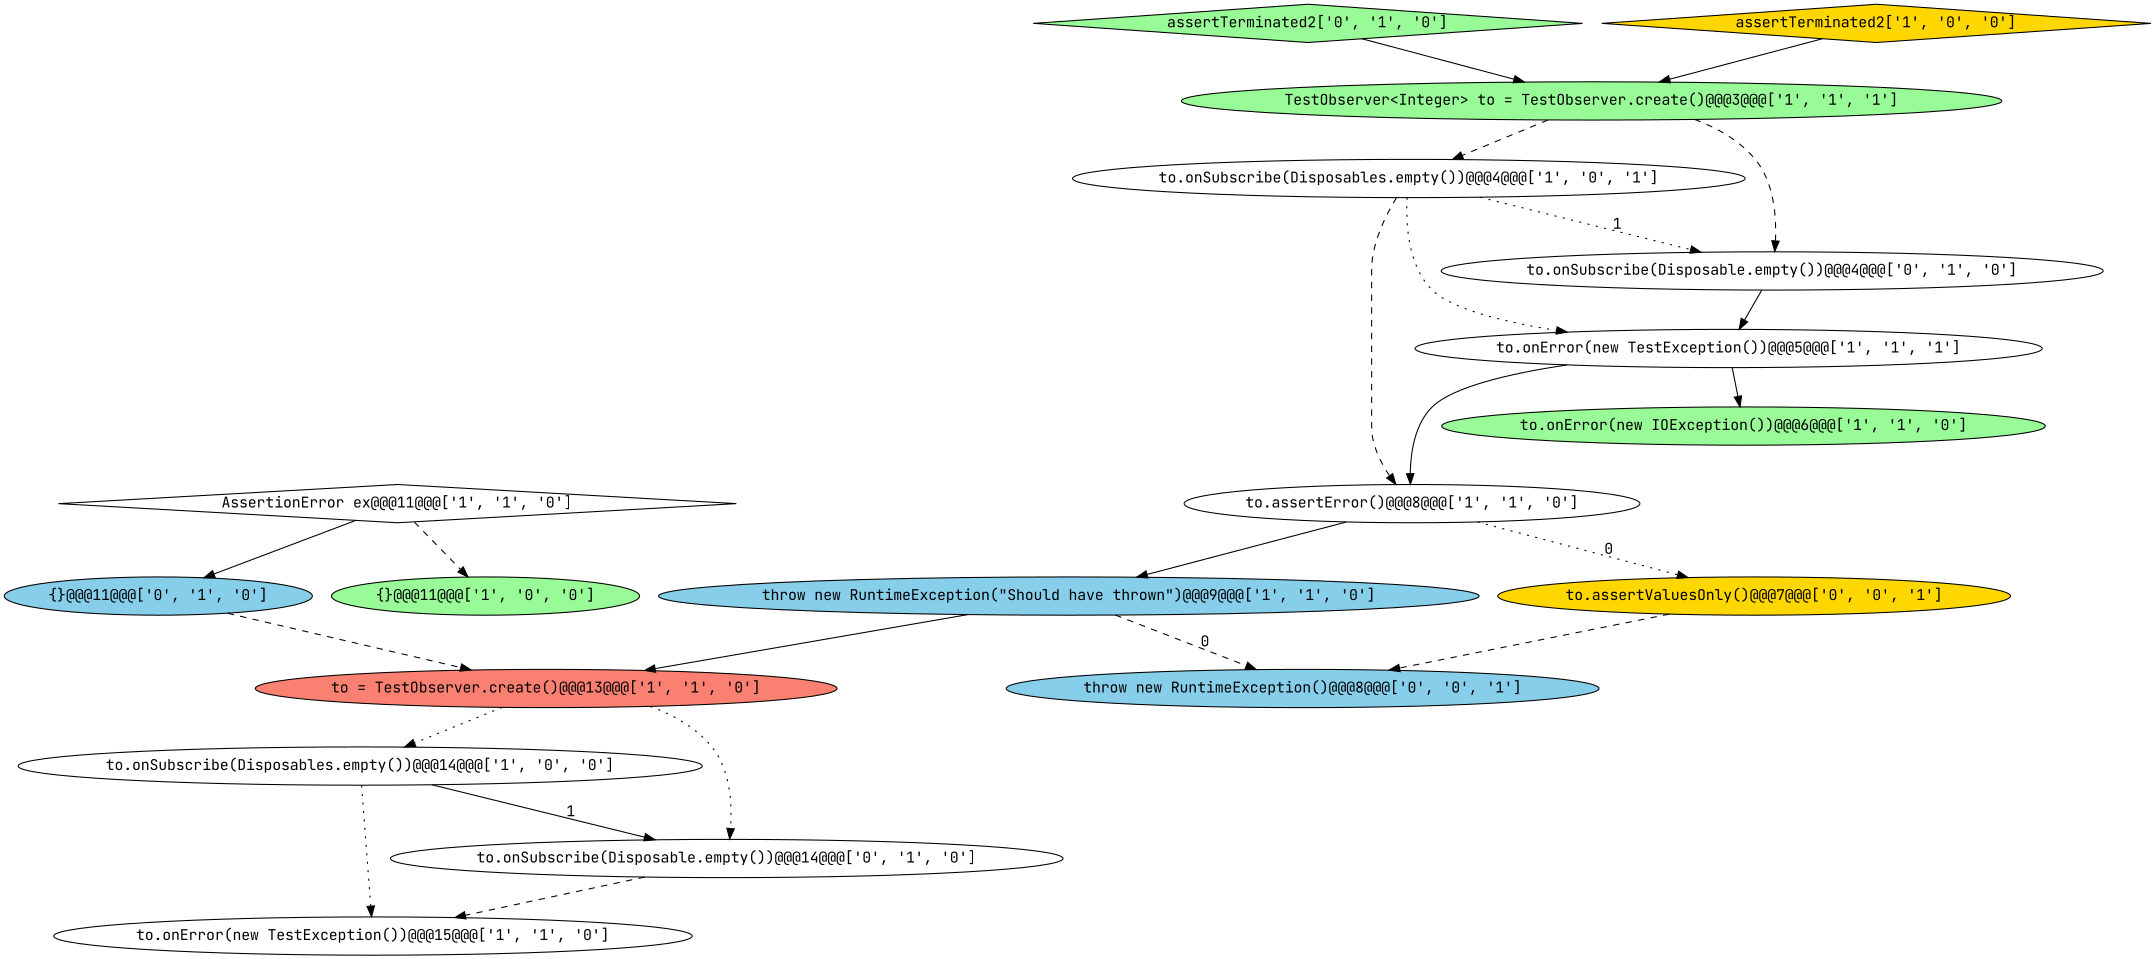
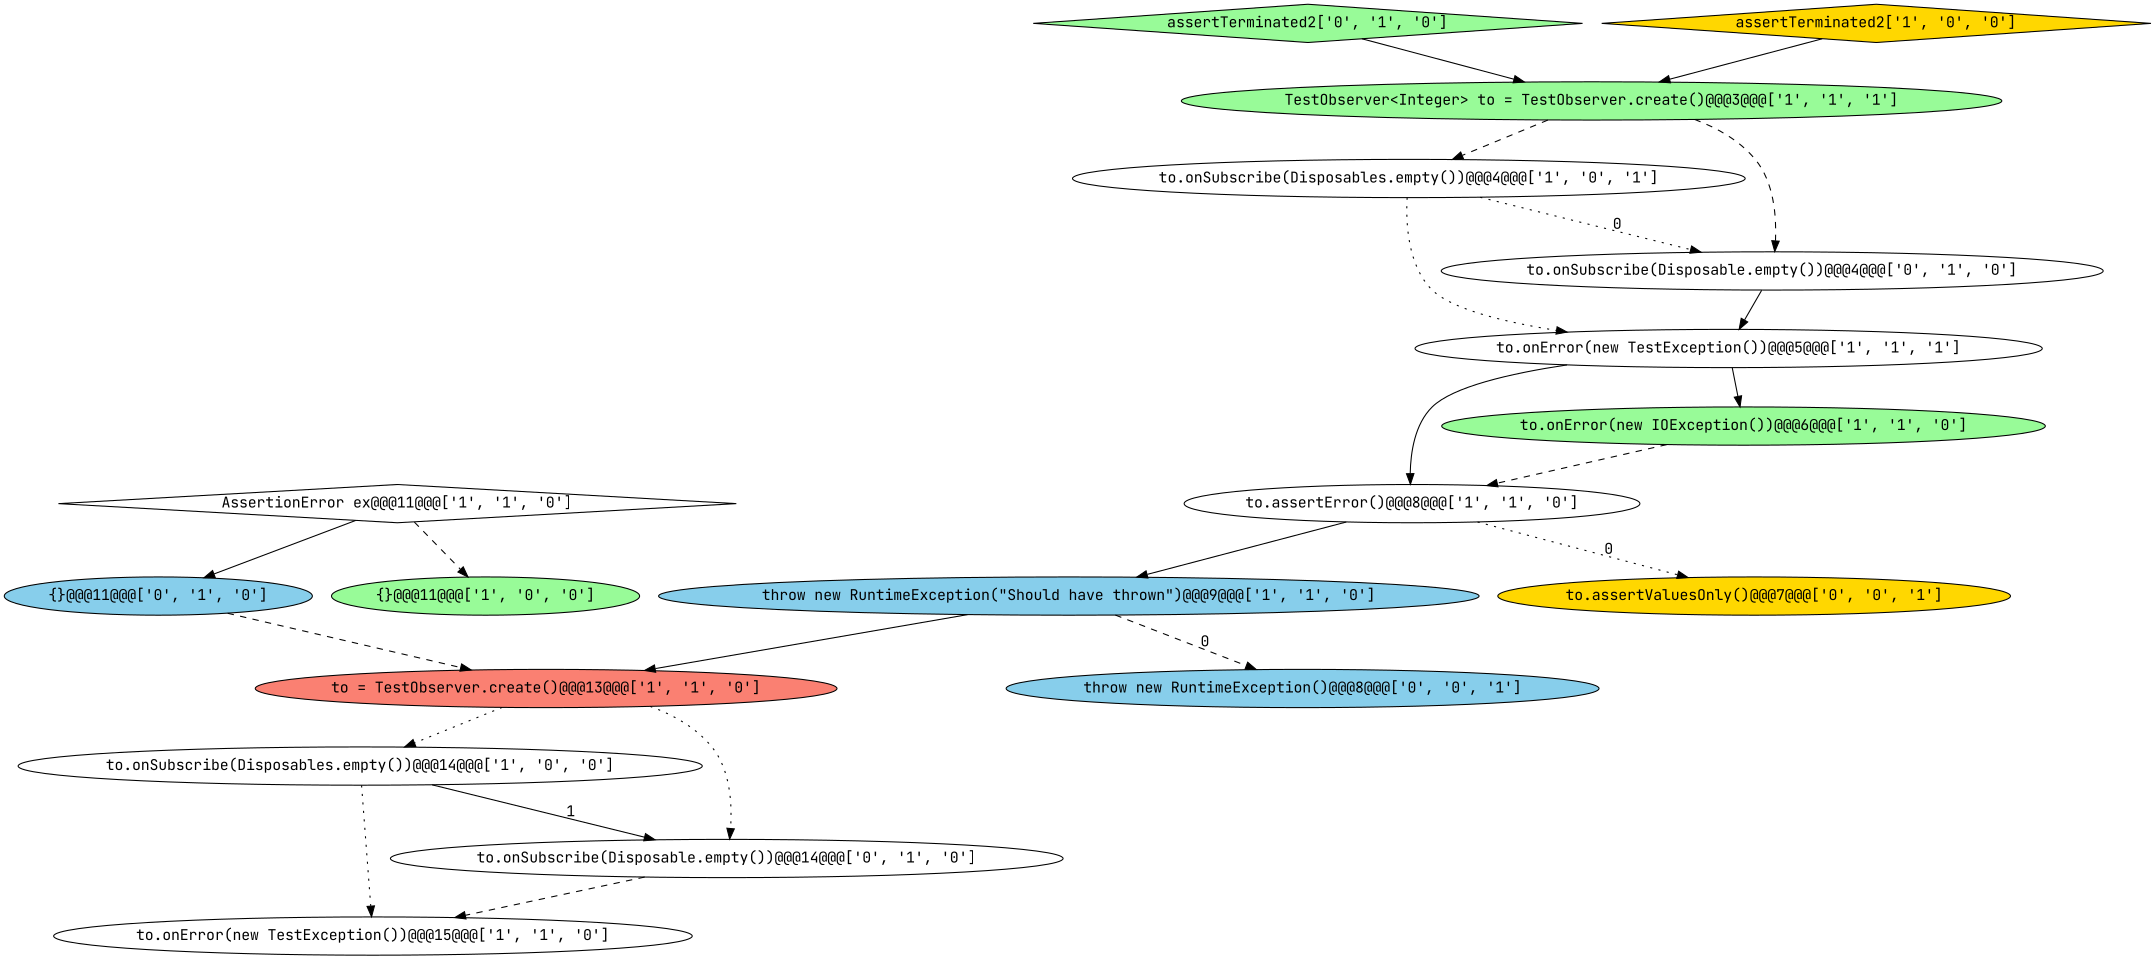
edge "to.onSubscribe(Disposables.empty())@@@4@@@['1', '0', '1']" -> "to.onSubscribe(Disposable.empty())@@@4@@@['0', '1', '0']": label "1" -> "0"
edge "to.onSubscribe(Disposables.empty())@@@4@@@['1', '0', '1']" -> "to.assertError()@@@8@@@['1', '1', '0']": now "to.onError(new IOException())@@@6@@@['1', '1', '0']" -> "to.assertError()@@@8@@@['1', '1', '0']"
edge "to.assertValuesOnly()@@@7@@@['0', '0', '1']" -> "throw new RuntimeException()@@@8@@@['0', '0', '1']": removed
